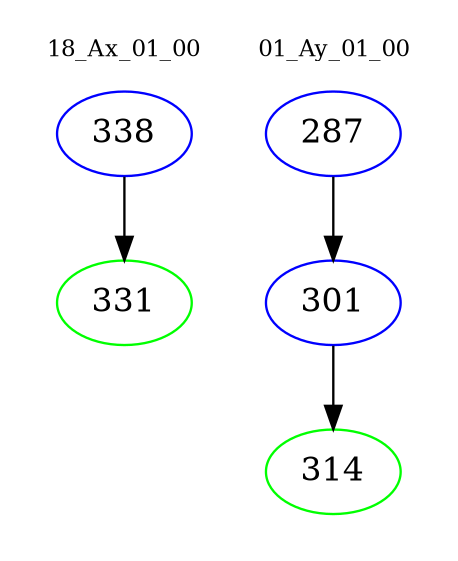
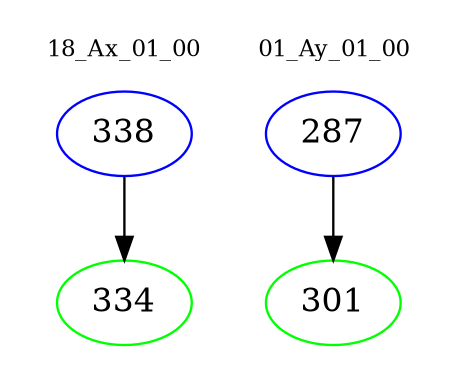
node "331": label "331" -> "334"
node "301": color blue -> green
node "314": removed
